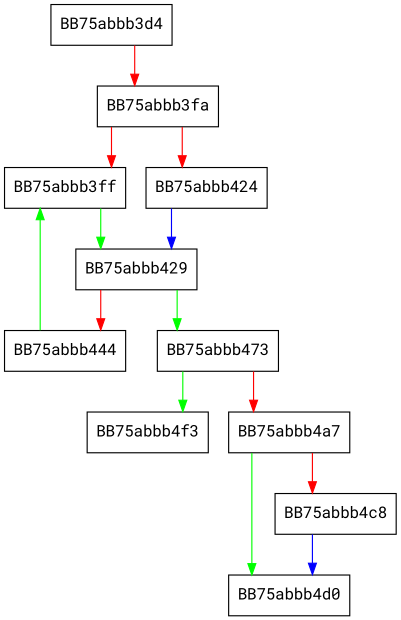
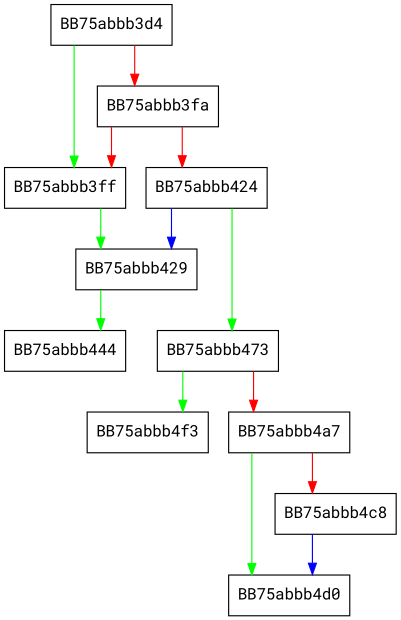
edge "BB75abbb444" -> "BB75abbb3ff": now "BB75abbb3d4" -> "BB75abbb3ff"
edge "BB75abbb429" -> "BB75abbb444": color red -> green
edge "BB75abbb429" -> "BB75abbb473": now "BB75abbb424" -> "BB75abbb473"
